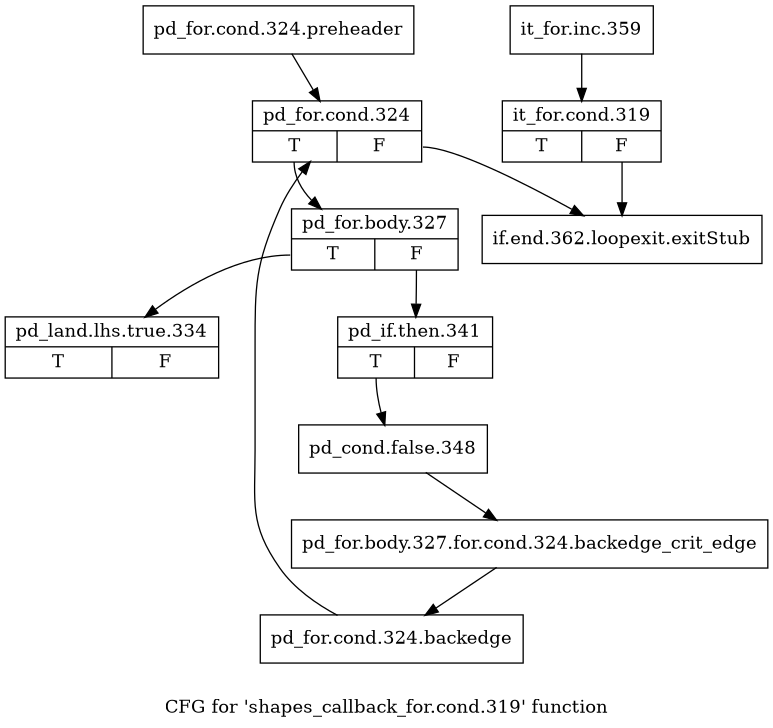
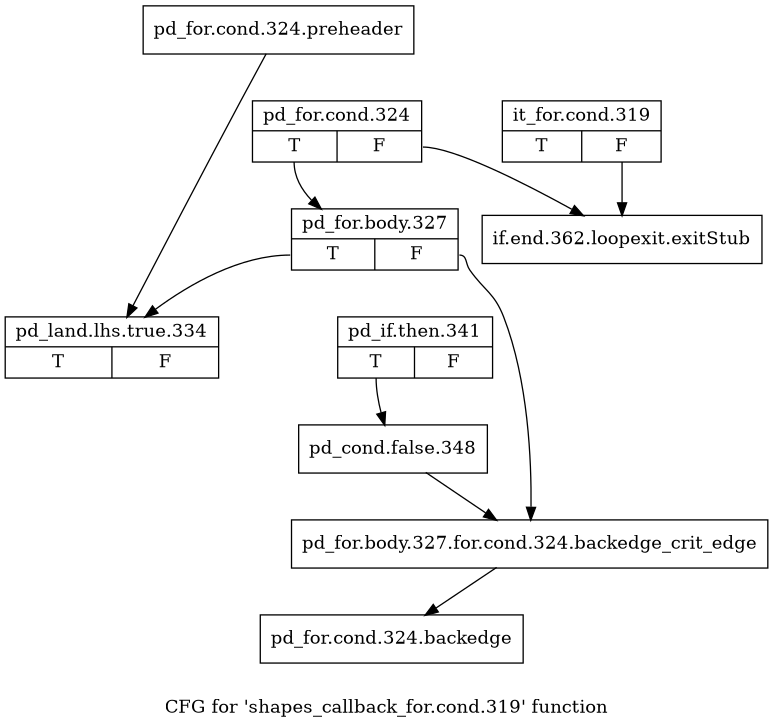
node "it_for.inc.359": removed
edge "pd_for.cond.324.preheader" -> "pd_for.cond.324": now "pd_for.cond.324.preheader" -> "pd_land.lhs.true.334"
edge "pd_for.body.327" -> "pd_if.then.341": now "pd_for.body.327" -> "pd_for.body.327.for.cond.324.backedge_crit_edge"
edge "pd_for.cond.324.backedge" -> "pd_for.cond.324": removed
